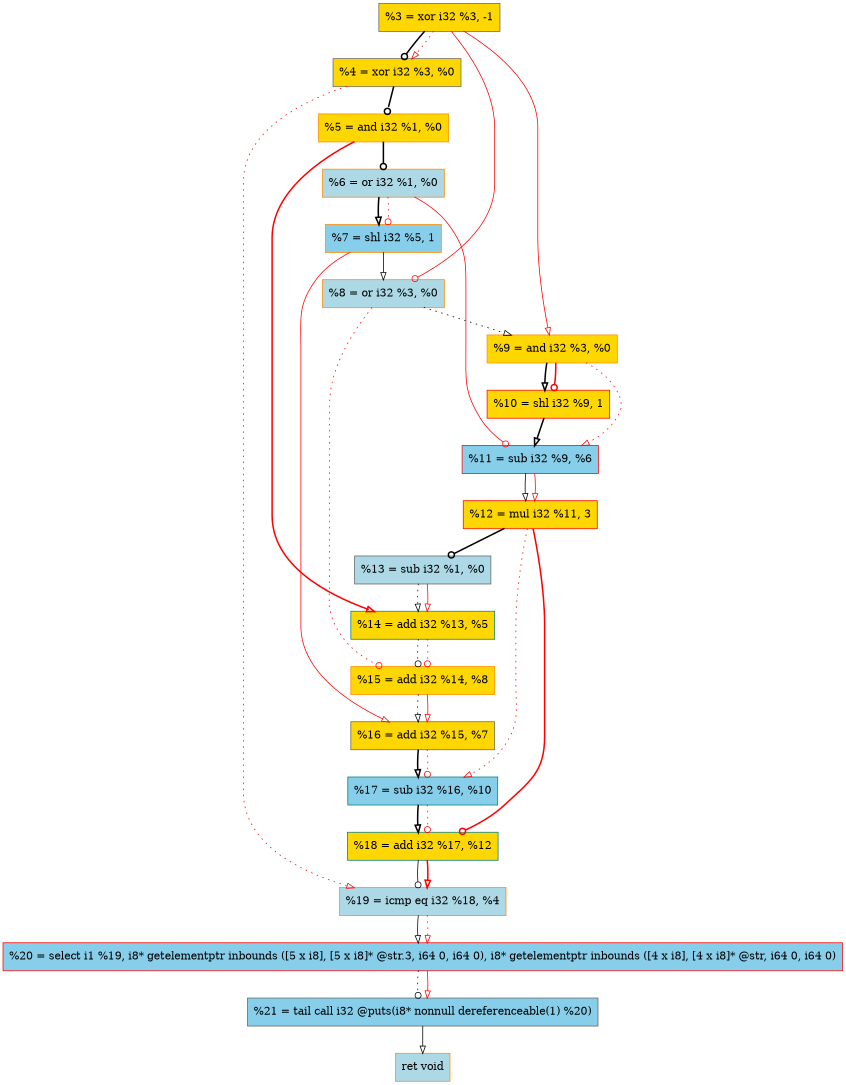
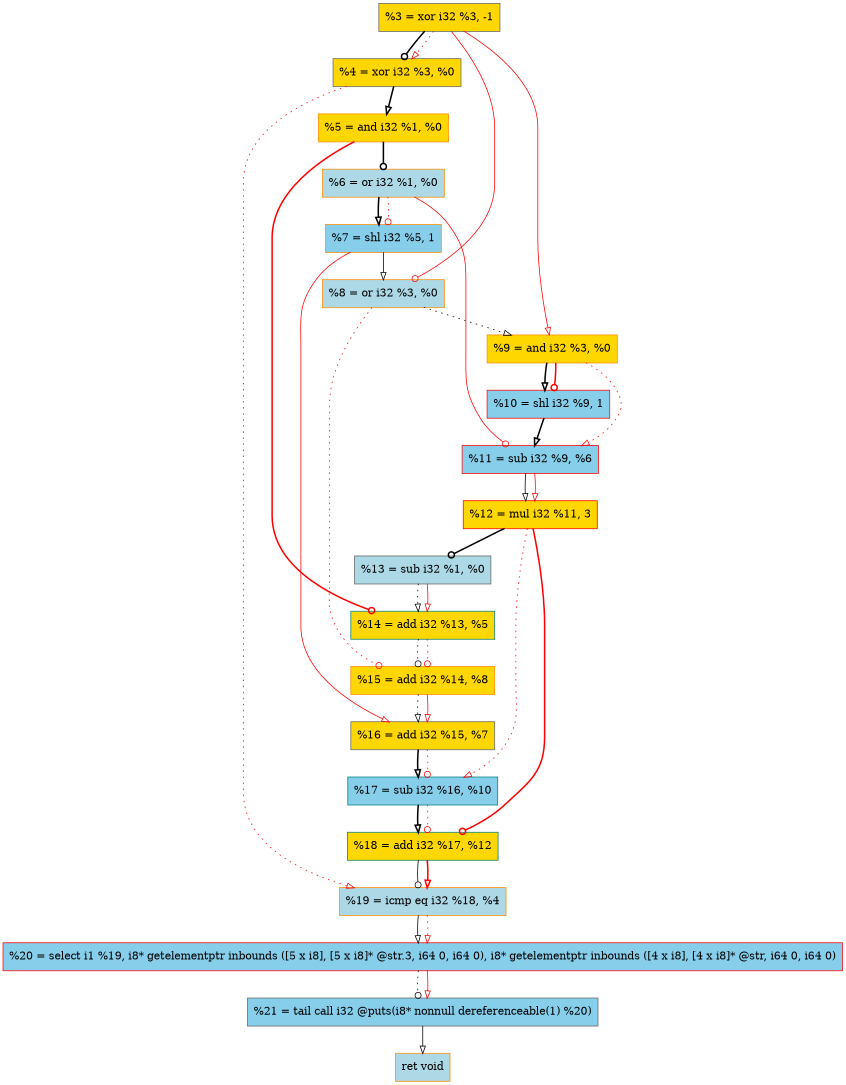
edge "%4 = xor i32 %3, %0" -> "%5 = and i32 %1, %0": arrowhead odot -> onormal
edge "%5 = and i32 %1, %0" -> "%14 = add i32 %13, %5": arrowhead onormal -> odot
node "%10 = shl i32 %9, 1": fillcolor gold -> skyblue
